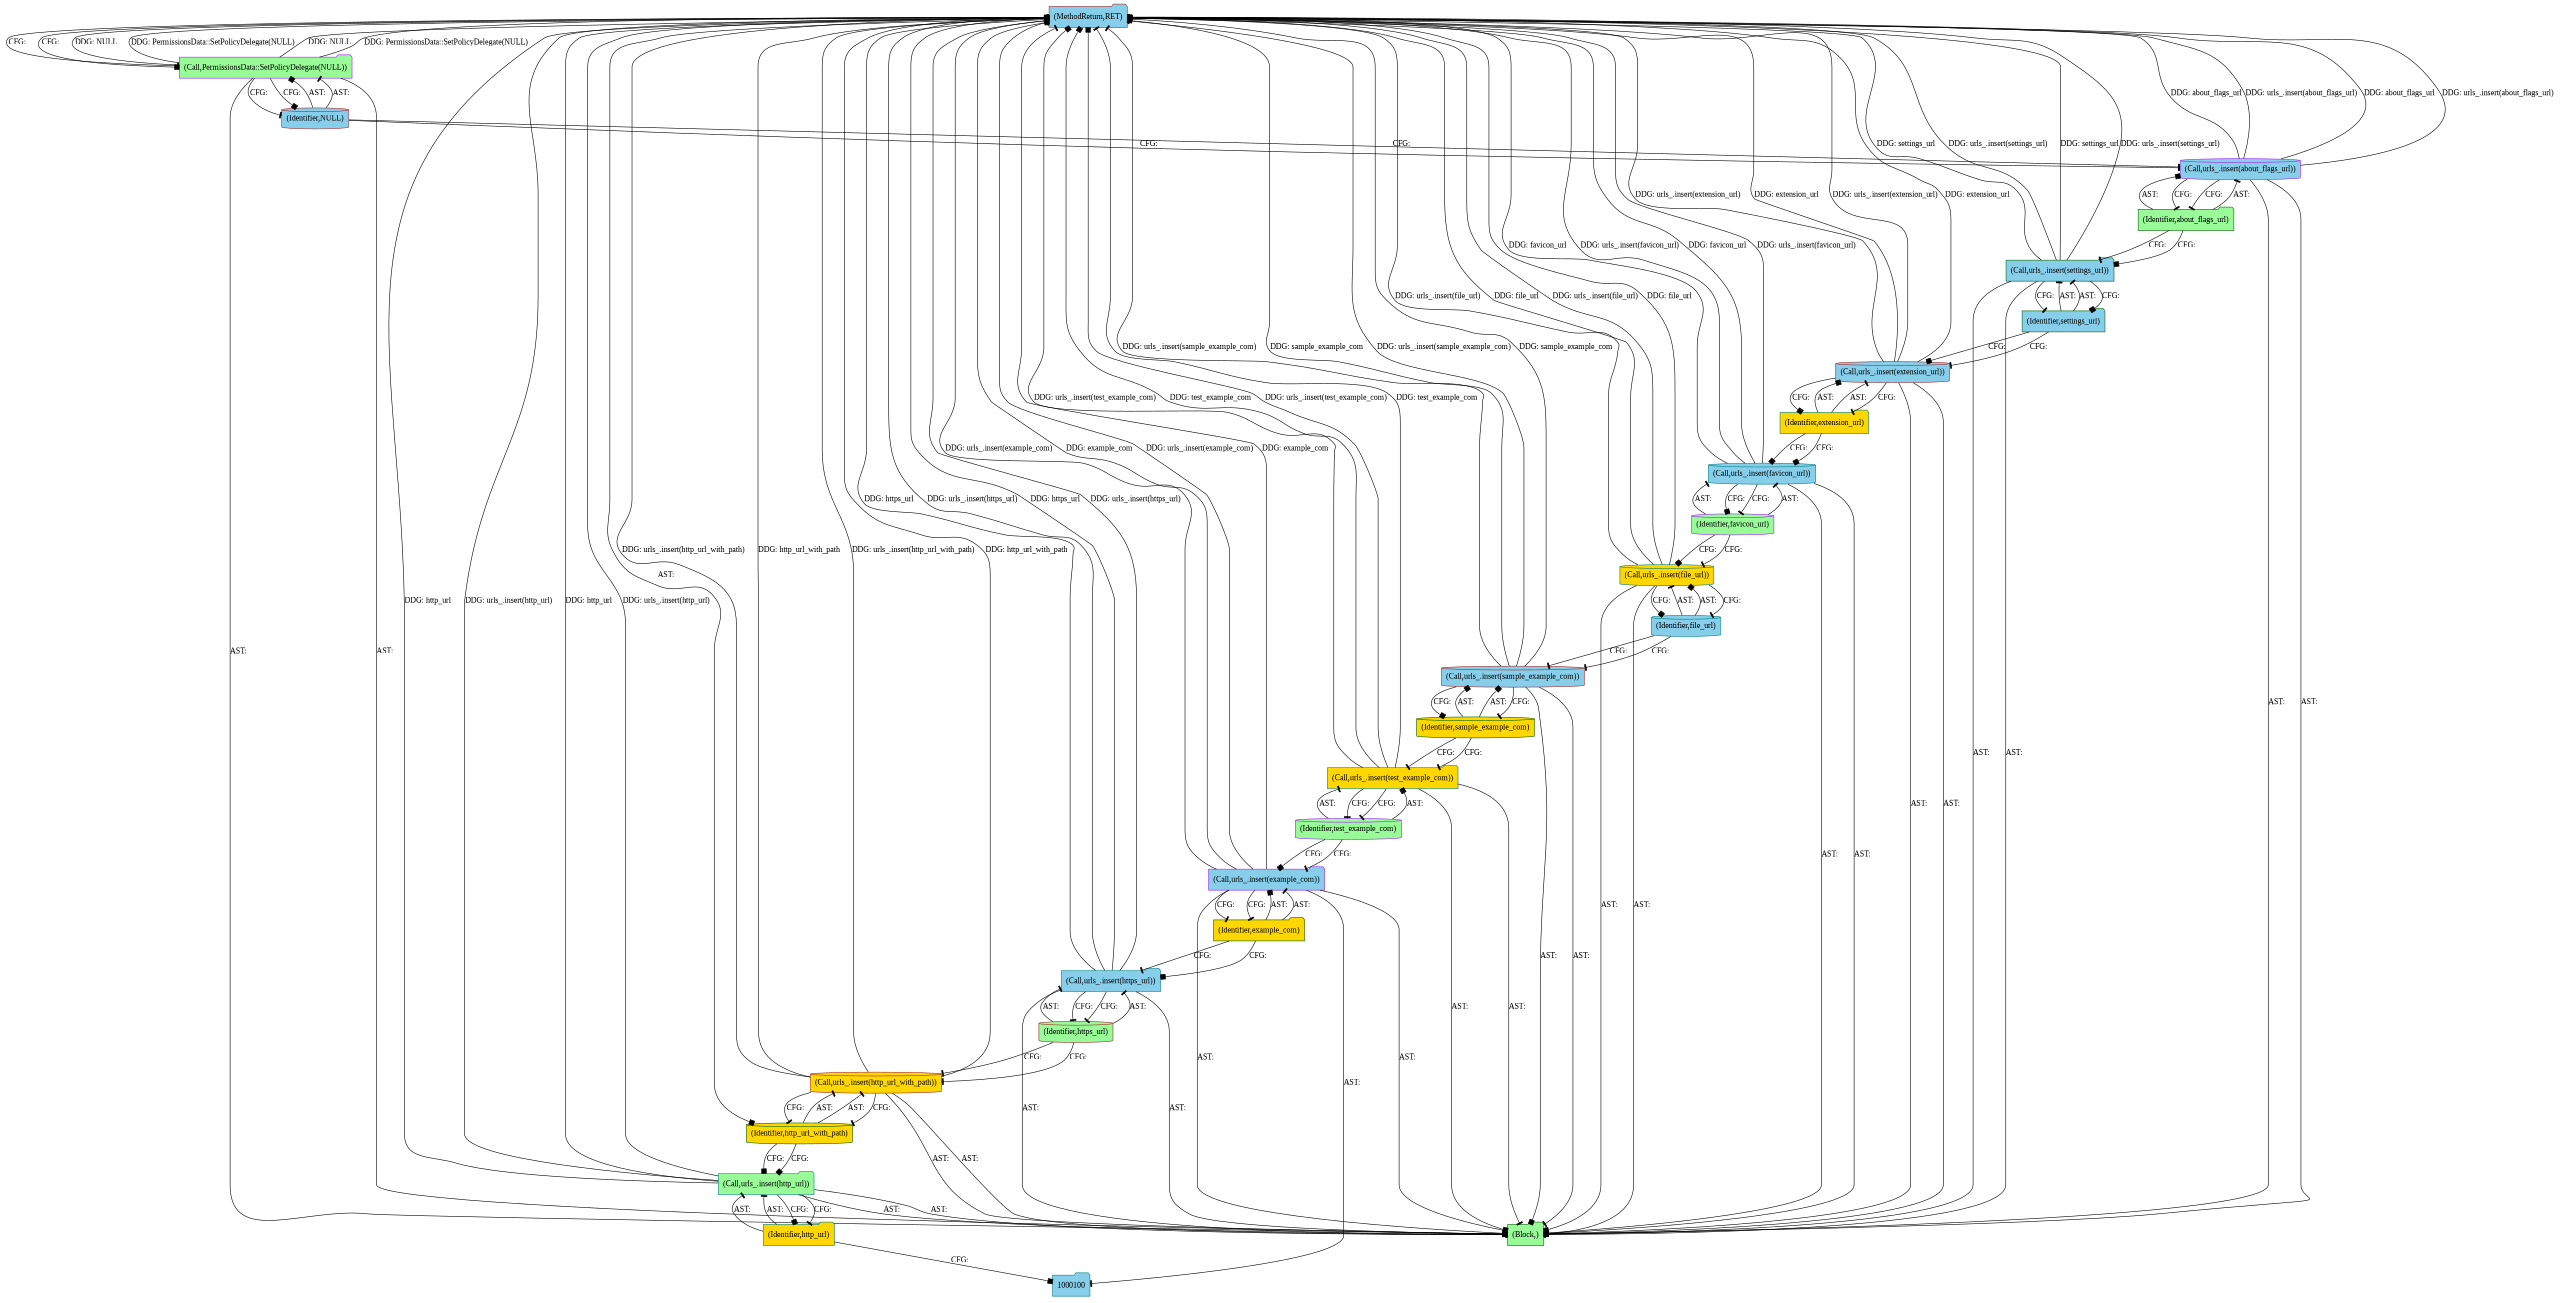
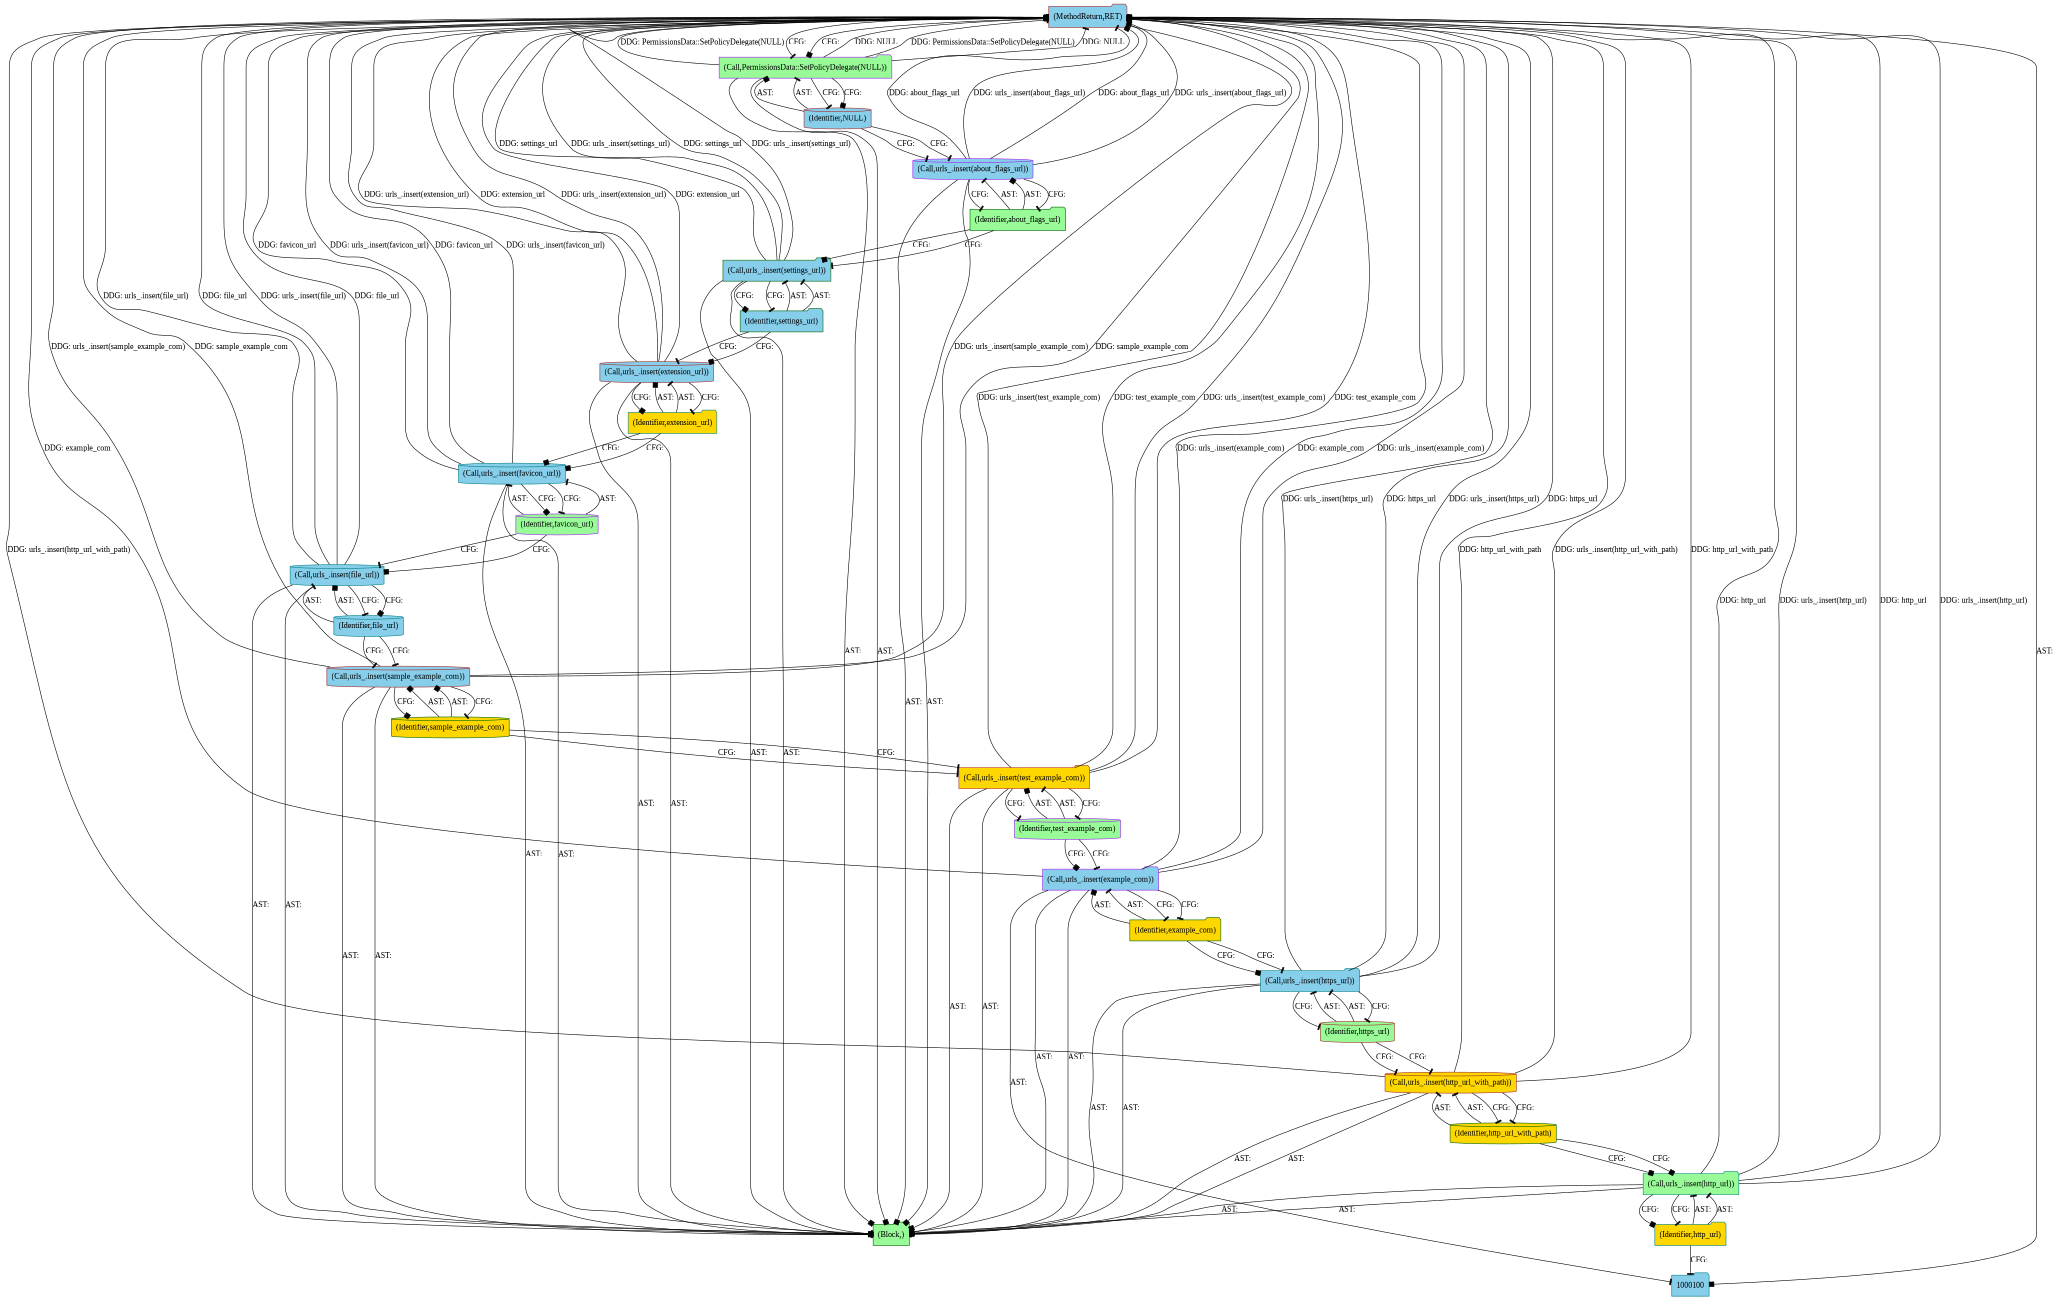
edge "(MethodReturn,RET)" -> "(Identifier,http_url_with_path)": now "(MethodReturn,RET)" -> "1000100"
node "(Call,urls_.insert(file_url))": fillcolor gold -> skyblue
node "(Call,urls_.insert(test_example_com))": color teal -> brown
edge "(Identifier,http_url)" -> "1000100": arrowhead box -> tee
